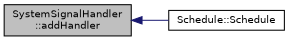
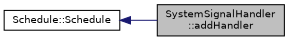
edge "Schedule::Schedule" -> "SystemSignalHandler ::addHandler": reversed
